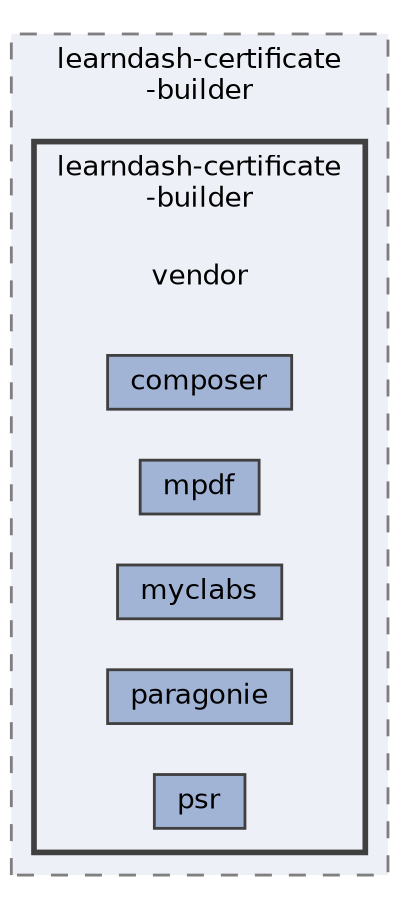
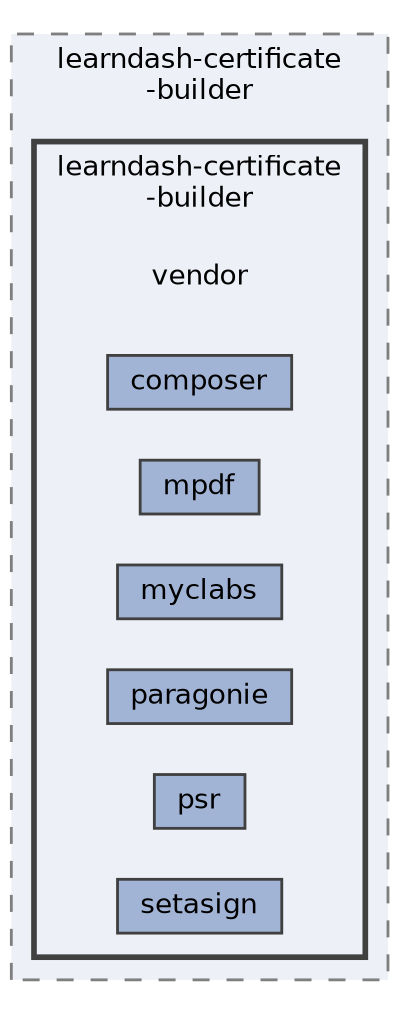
node "setasign": added
